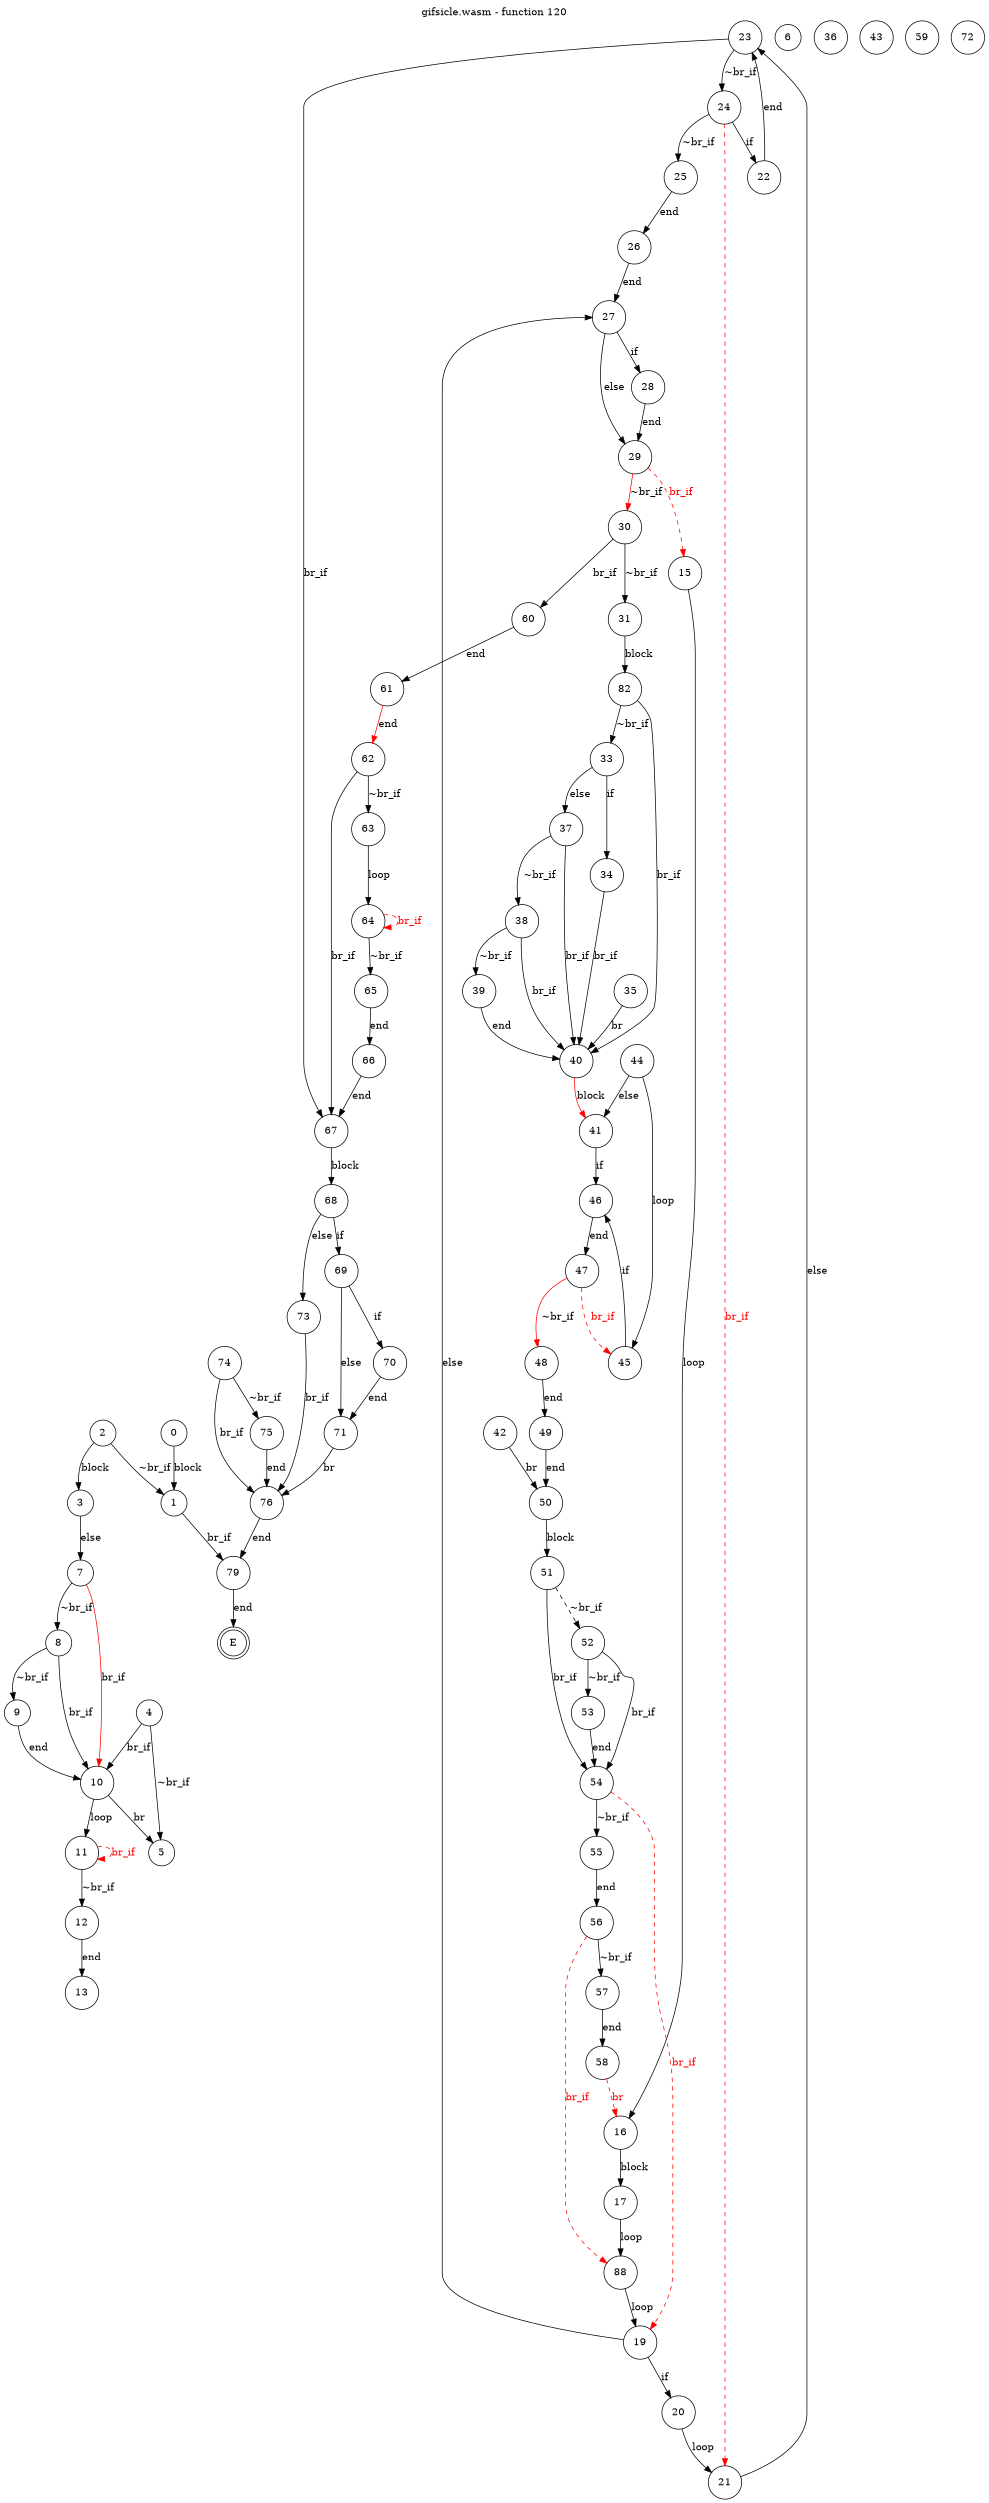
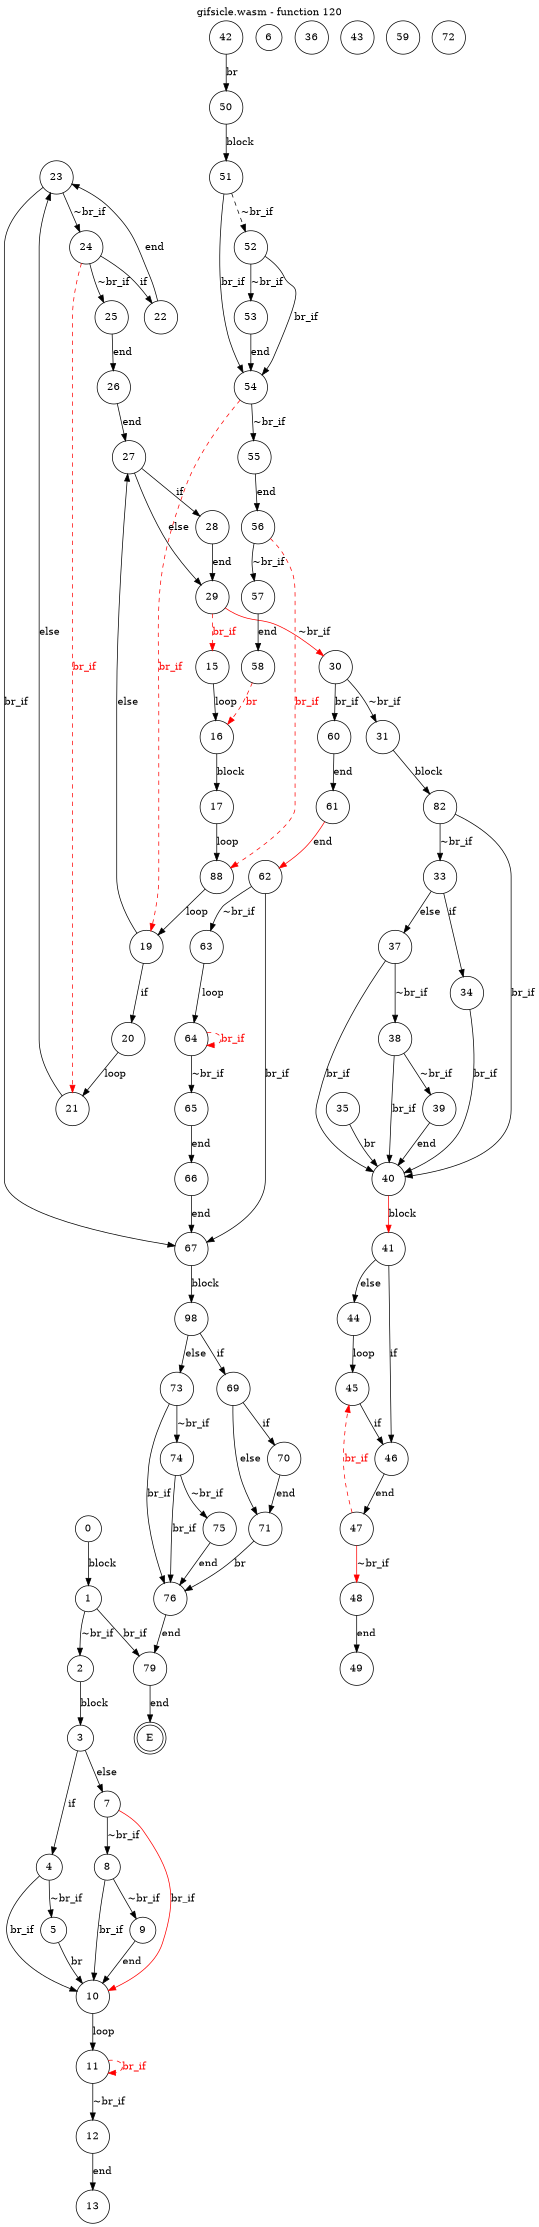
edge "44" -> "41": reversed
node "68": label "68" -> "98"
edge "73" -> "74": added, label "~br_if"
edge "49" -> "50": removed, label "end"
edge "2" -> "1": reversed
edge "3" -> "4": added, label "if"
edge "10" -> "5": reversed
